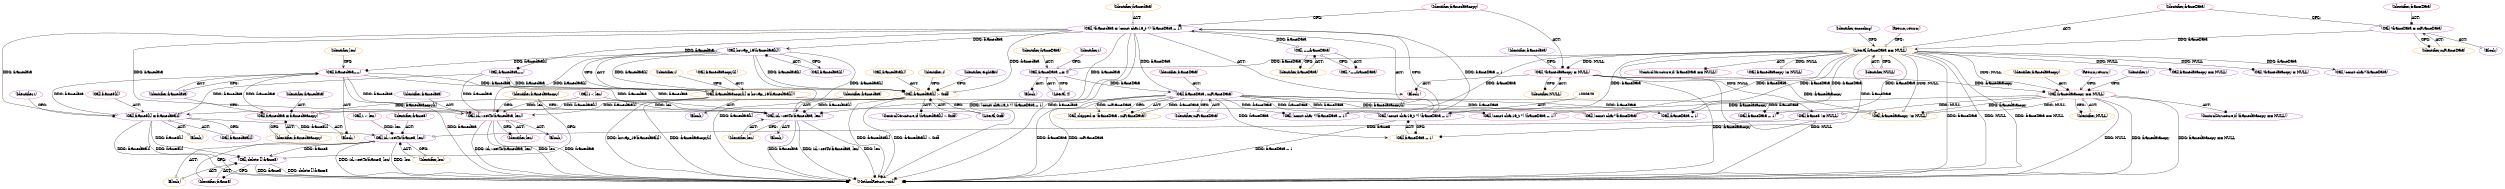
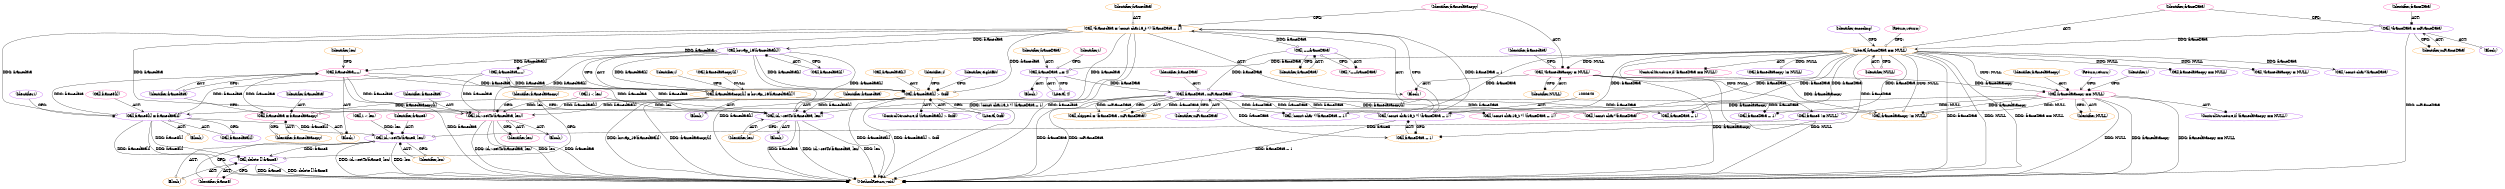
node "(Call,*framedata = (const char16_t *) (frameData + 1))": color purple -> darkorange
edge "(Call,*framedata = (const char16_t *) (frameData + 1))" -> "(Call,frameData - mFrameData)": now "(Call,++frameData)" -> "(Call,frameData - mFrameData)"
edge "(Call,framedatacopy[i])" -> "(Call,framedatacopy[i] = bswap_16(framedata[i]))": label "AST: " -> "NULL: "
edge "(Call,*frameData = mFrameData)" -> "(MethodReturn,void)": added, label "DDG: mFrameData"
